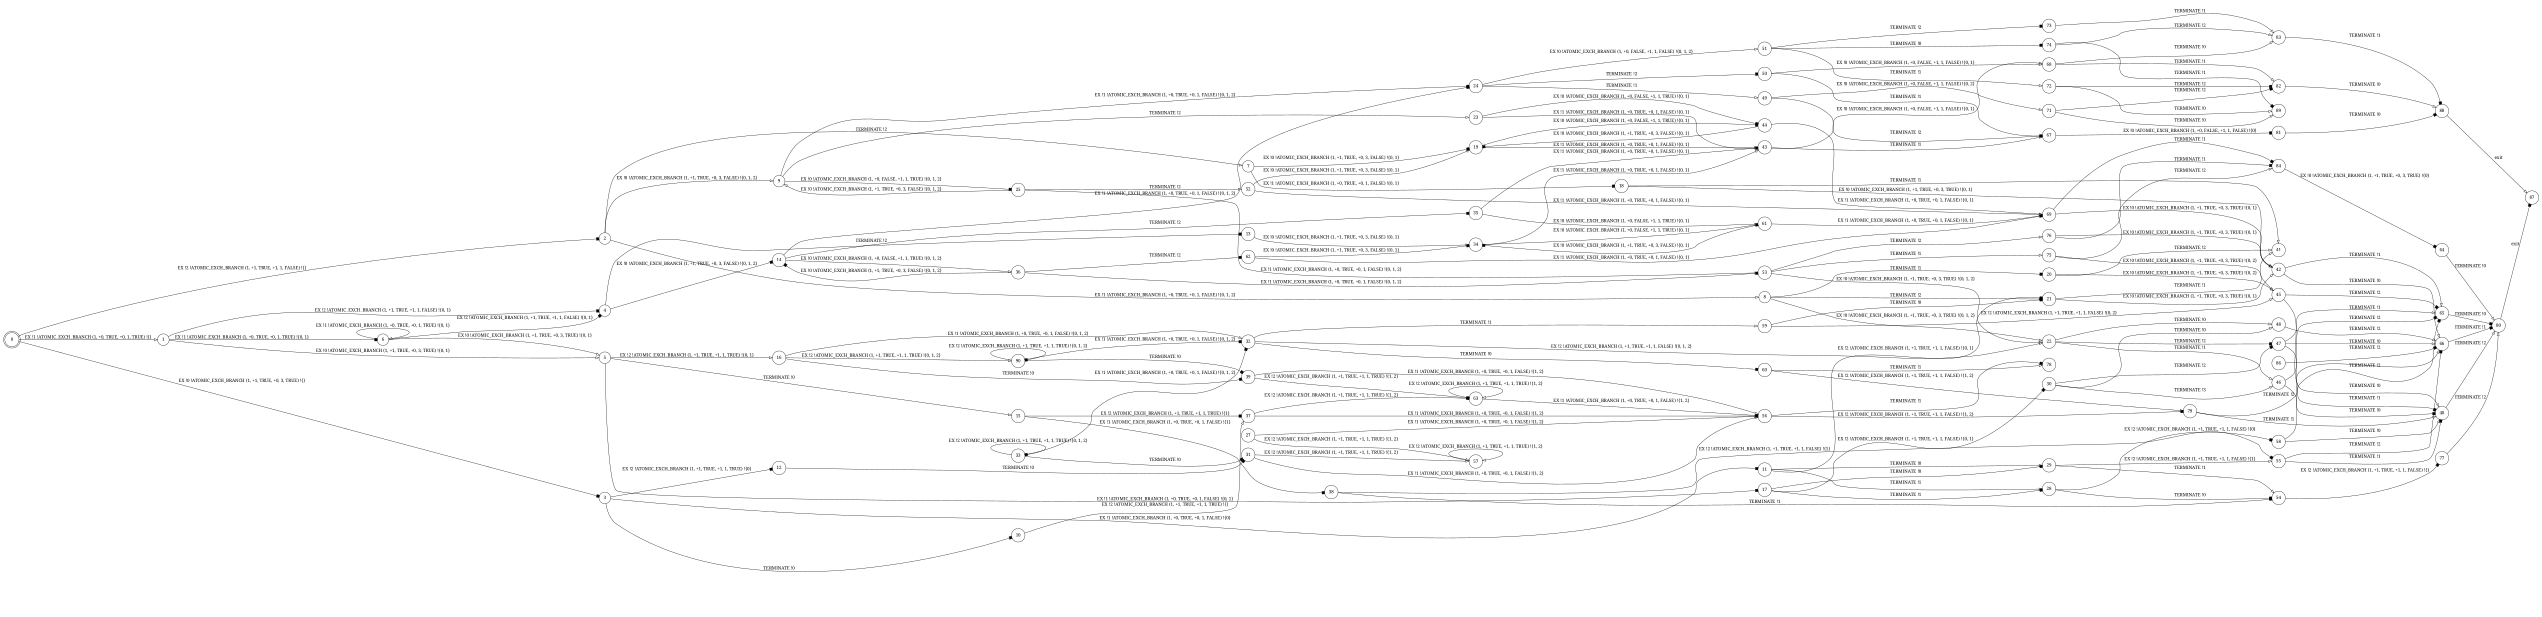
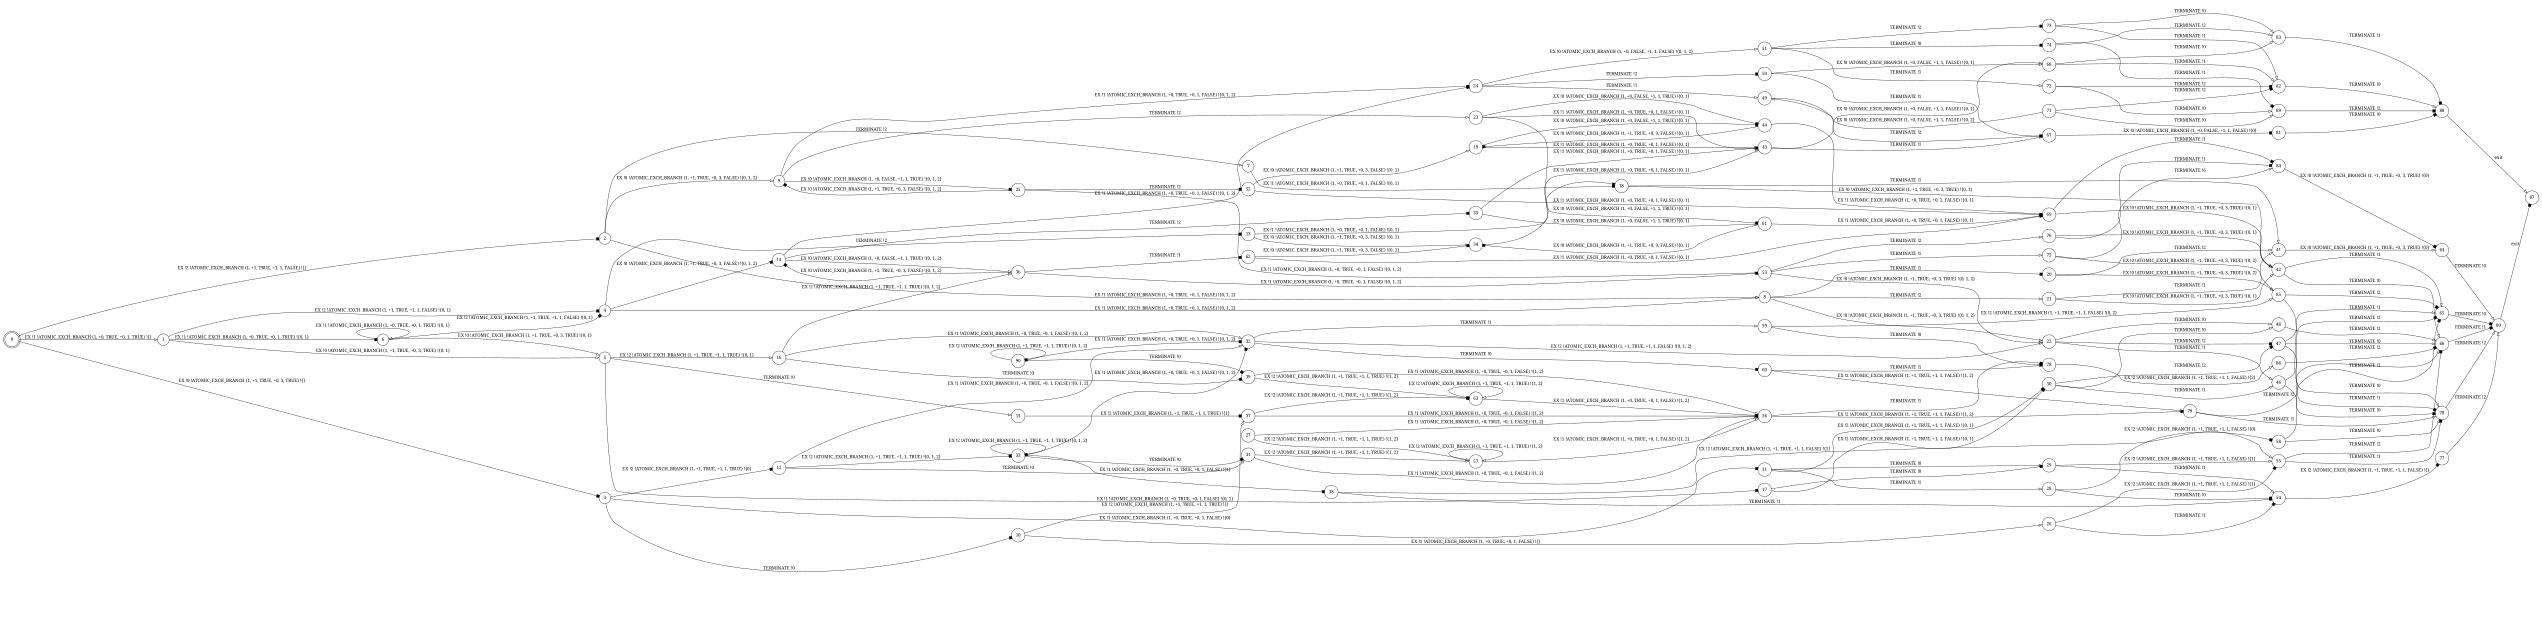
edge "73" -> "83": label "TERMINATE !1" -> "TERMINATE !0"
edge "73" -> "82": added, label "TERMINATE !1"
edge "49" -> "71": reversed
edge "89" -> "88": added, label "TERMINATE !2"
edge "7" -> "19": removed, label "EX !0 !ATOMIC_EXCH_BRANCH (1, +1, TRUE, +0, 3, FALSE) !{0, 1}"
edge "75" -> "84": label "TERMINATE !2" -> "TERMINATE !6"
edge "25" -> "52": arrowhead onormal -> box
edge "25" -> "9": arrowhead onormal -> box
edge "52" -> "69": arrowhead onormal -> box
edge "13" -> "18": added, label "EX !1 !ATOMIC_EXCH_BRANCH (1, +0, TRUE, +0, 1, FALSE) !{0, 1}"
edge "34" -> "61": now "23" -> "61"
edge "41" -> "64": added, label "EX !0 !ATOMIC_EXCH_BRANCH (1, +1, TRUE, +0, 3, TRUE) !{0}"
edge "36" -> "62": label "TERMINATE !2" -> "TERMINATE !1"
node "45": label "45" -> "85"
edge "59" -> "21": now "59" -> "78"
edge "4" -> "8": added, label "EX !1 !ATOMIC_EXCH_BRANCH (1, +0, TRUE, +0, 1, FALSE) !{0, 1, 2}"
edge "11" -> "21": now "11" -> "30"
edge "16" -> "90": now "16" -> "36"
edge "78" -> "86": added, label "EX !2 !ATOMIC_EXCH_BRANCH (1, +1, TRUE, +1, 1, FALSE) !{2}"
edge "30" -> "46": label "TERMINATE !3" -> "TERMINATE !1"
edge "12" -> "32": added, label "EX !1 !ATOMIC_EXCH_BRANCH (1, +0, TRUE, +0, 1, FALSE) !{0, 1, 2}"
node "40": label "40" -> "70"
edge "15" -> "38": now "33" -> "38"
edge "57" -> "56": added, label "EX !1 !ATOMIC_EXCH_BRANCH (1, +0, TRUE, +0, 1, FALSE) !{1, 2}"
edge "38" -> "55": arrowhead box -> onormal
edge "12" -> "33": added, label "EX !2 !ATOMIC_EXCH_BRANCH (1, +1, TRUE, +1, 1, TRUE) !{0, 1, 2}"
edge "12" -> "31": arrowhead box -> onormal
edge "17" -> "28": removed, label "TERMINATE !1"
node "26": added
